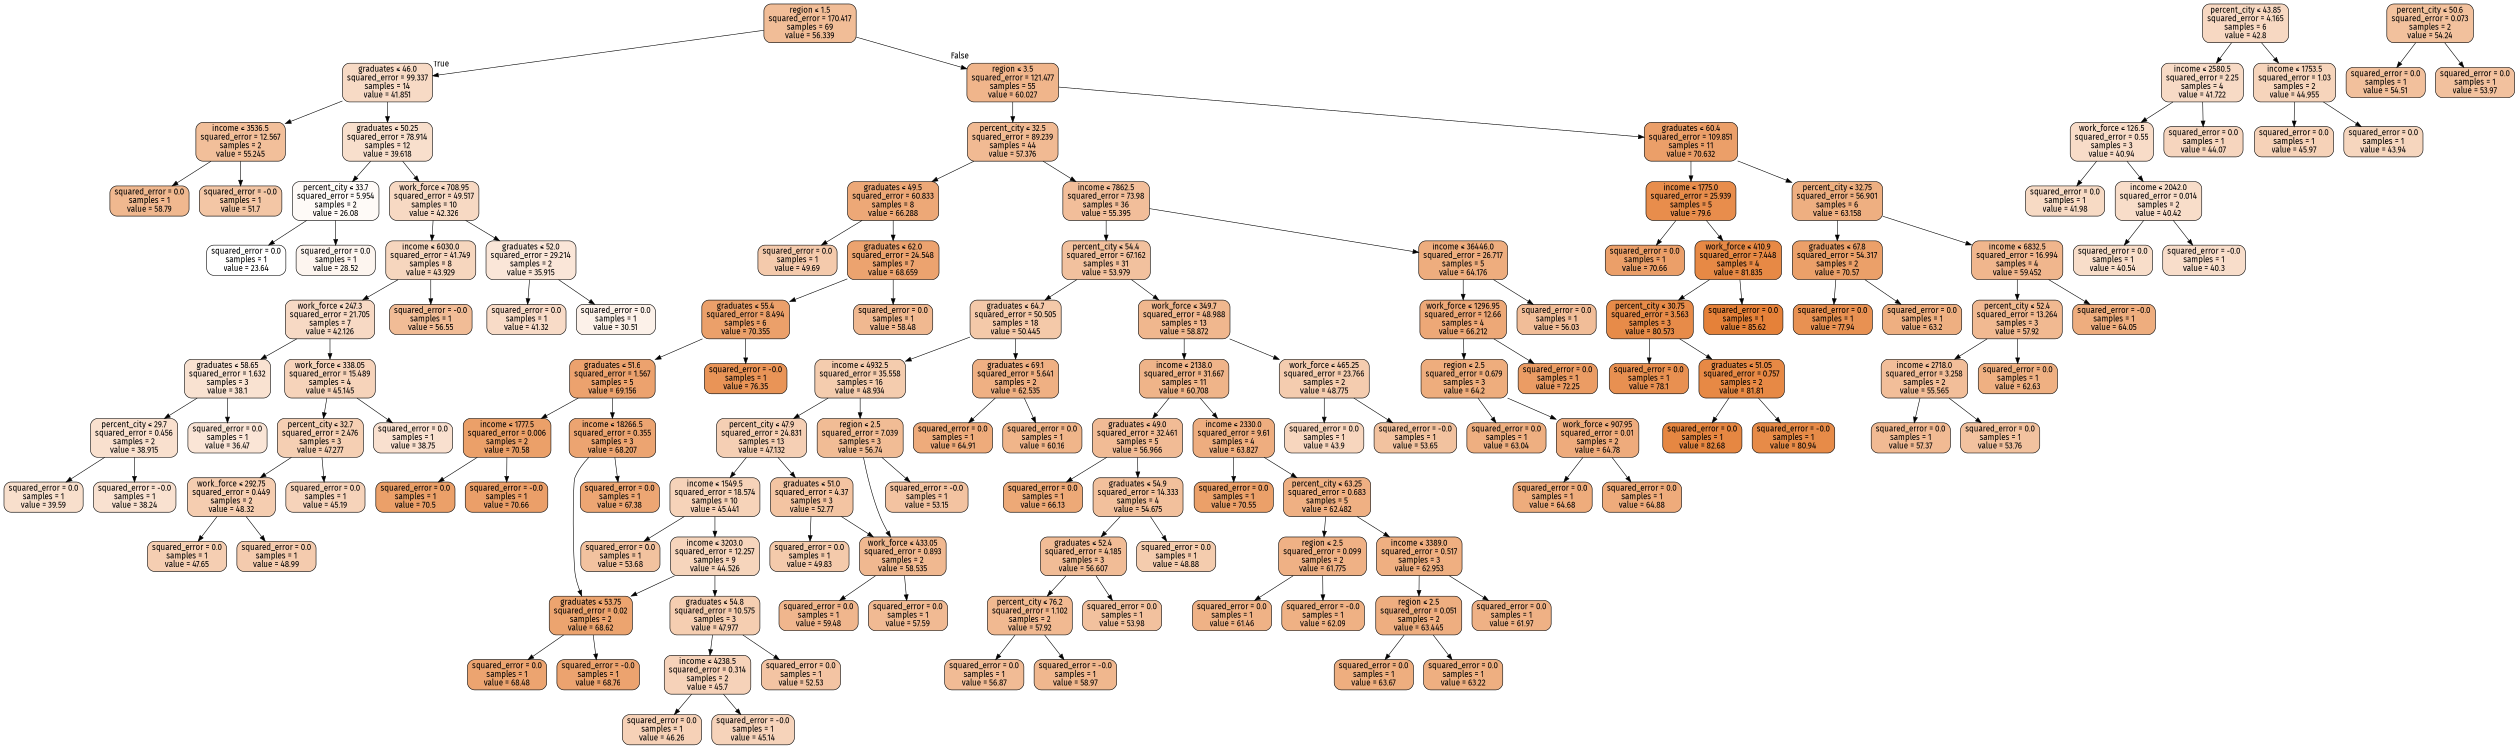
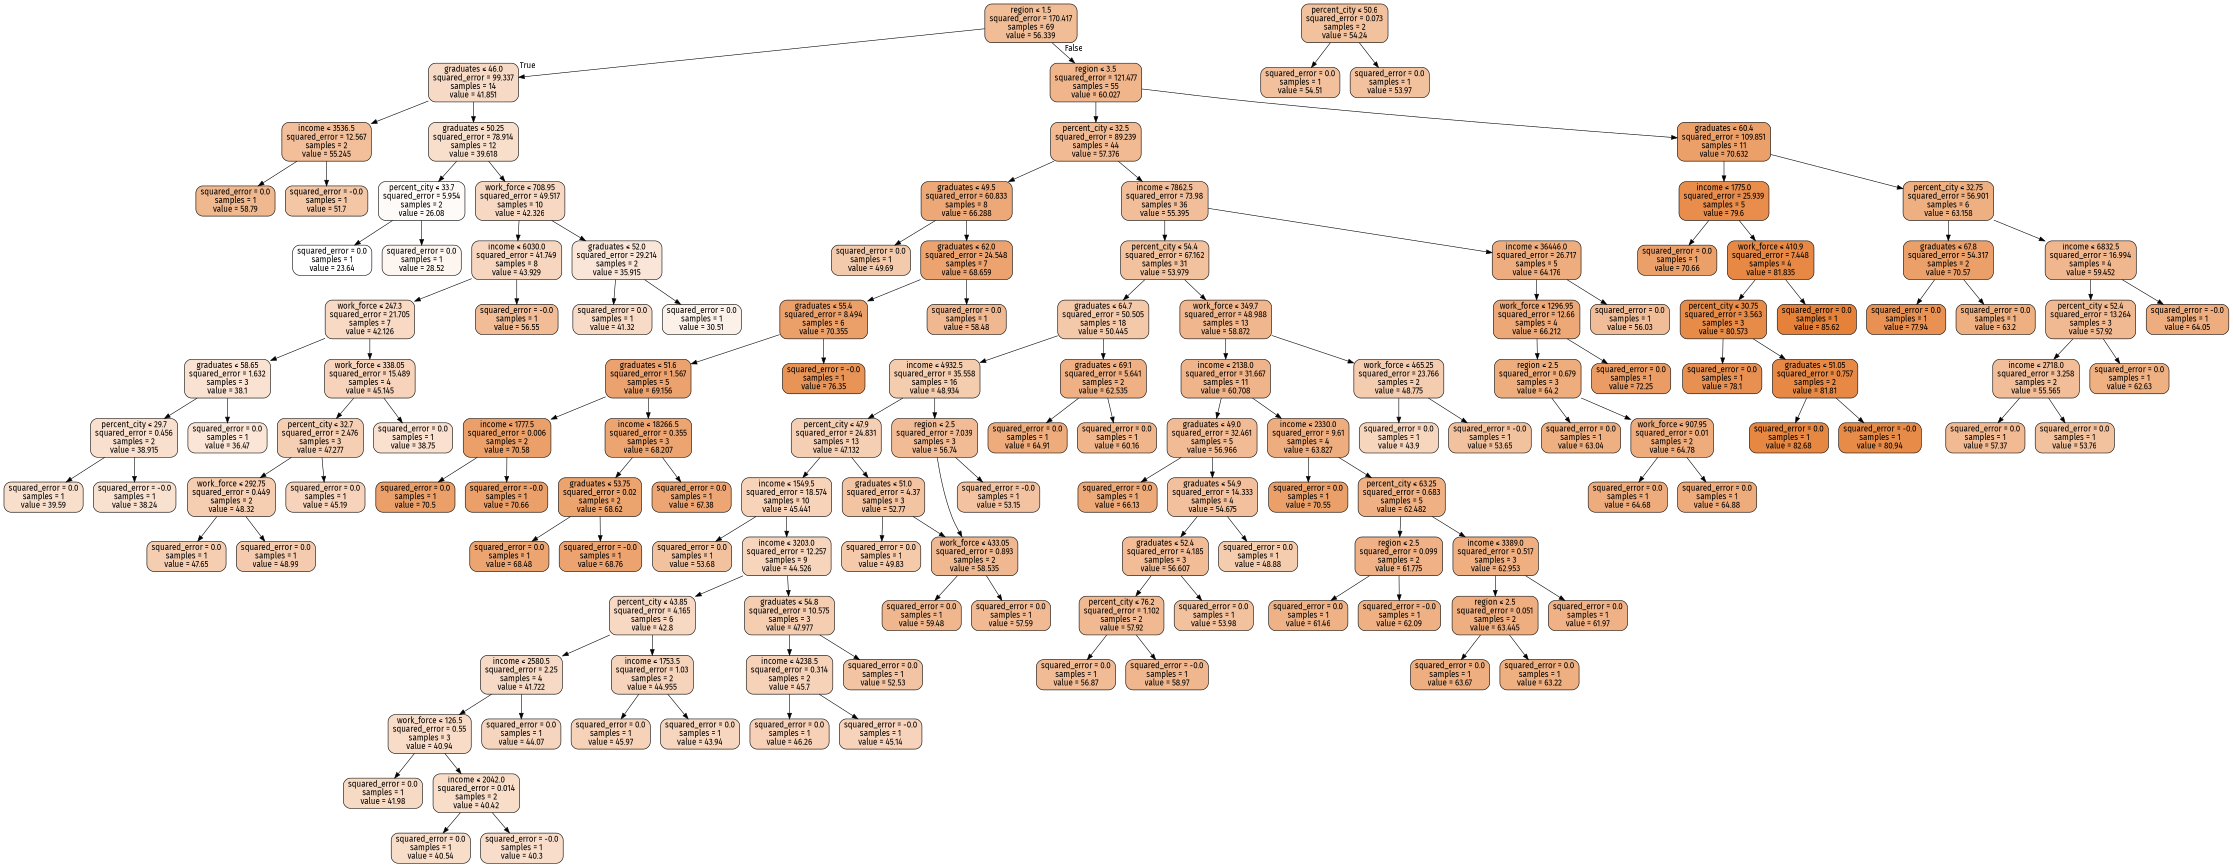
edge "income ≤ 3203.0" -> "graduates ≤ 53.75": now "income ≤ 3203.0" -> "percent_city ≤ 43.85"
